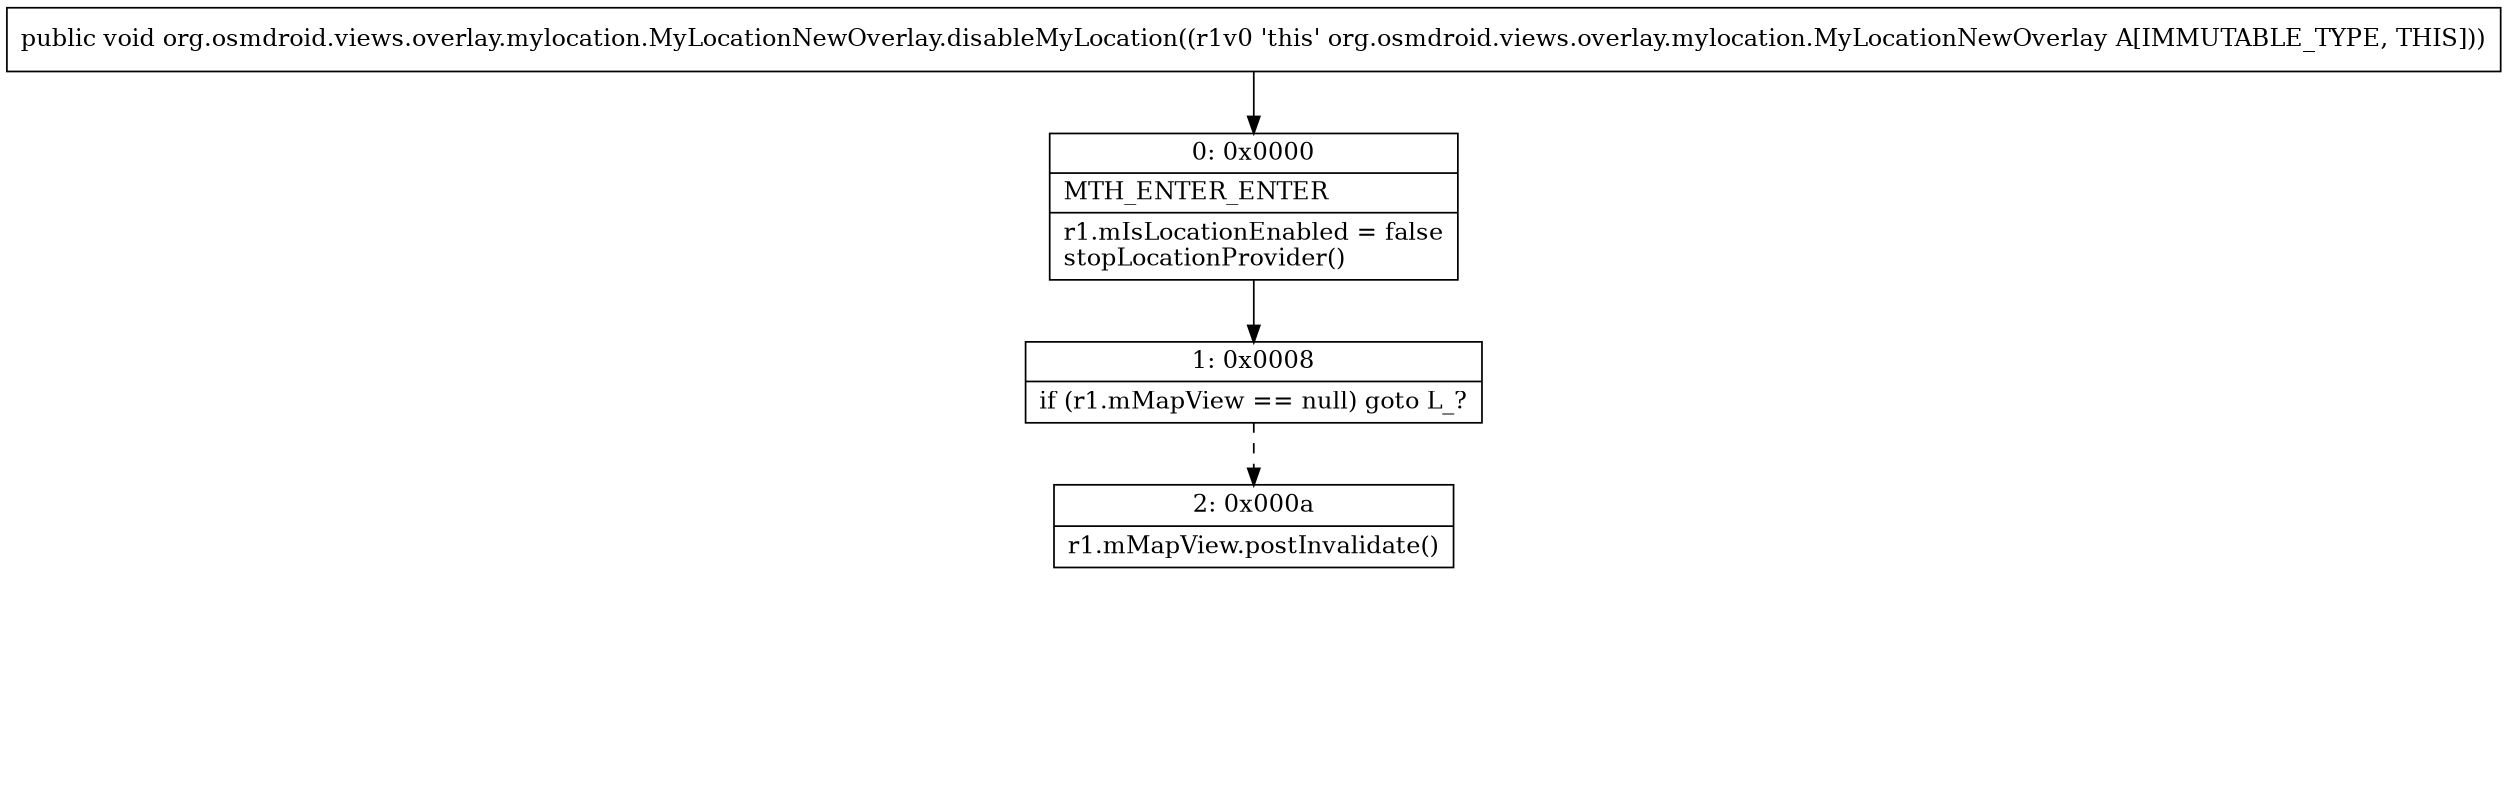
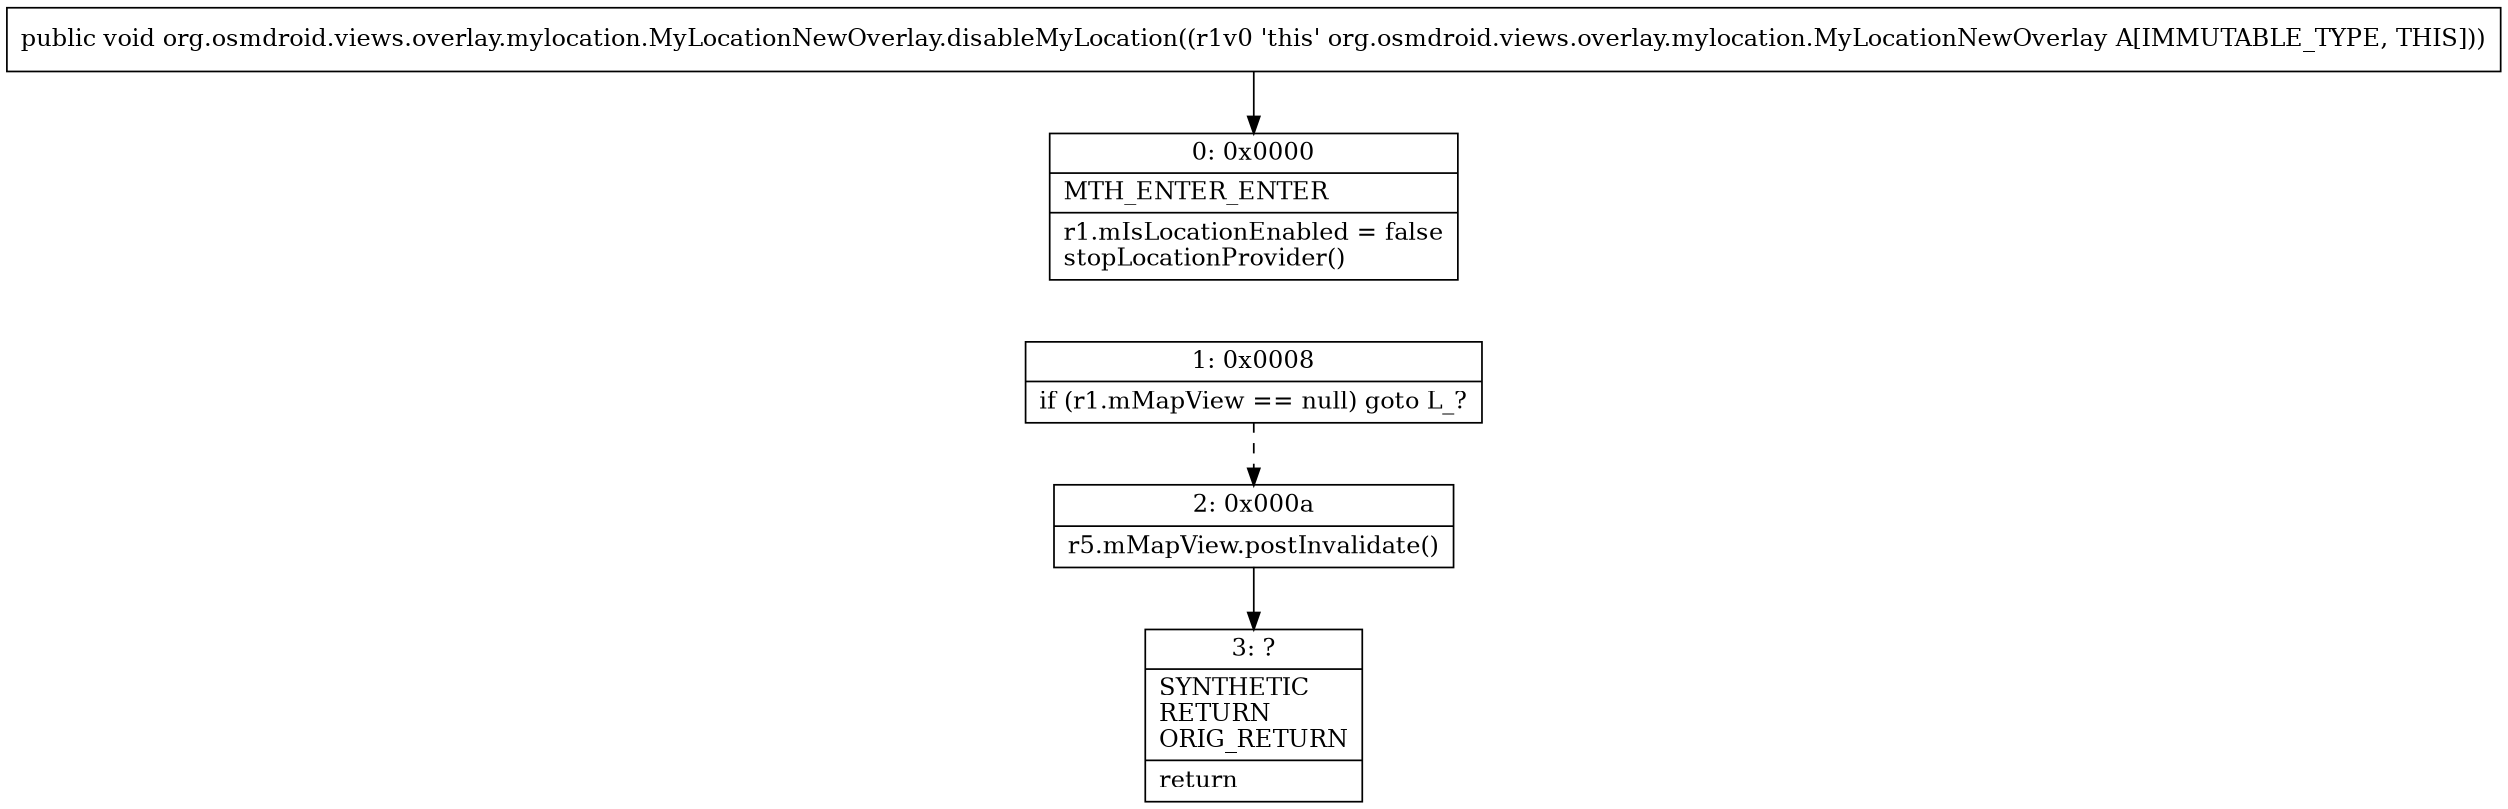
edge "0: 0x0000" -> "1: 0x0008": removed
node "2: 0x000a": text "r1.mMapView.postInvalidate()" -> "r5.mMapView.postInvalidate()"
node "3: ?": added
